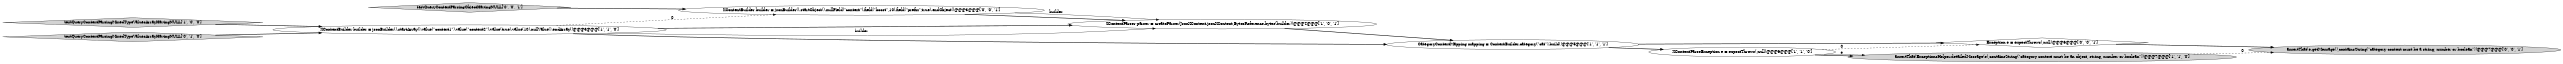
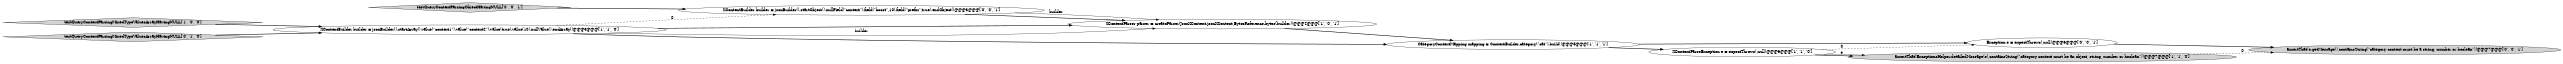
node "Exception e = expectThrows(,null)@@@6@@@['0', '0', '1']": shape diamond -> ellipse
